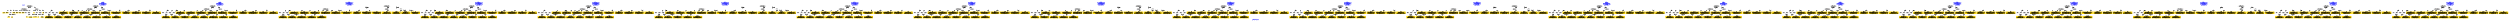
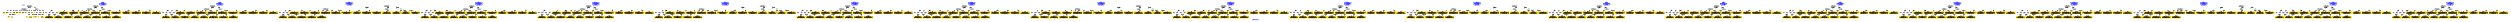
node "Title": added
